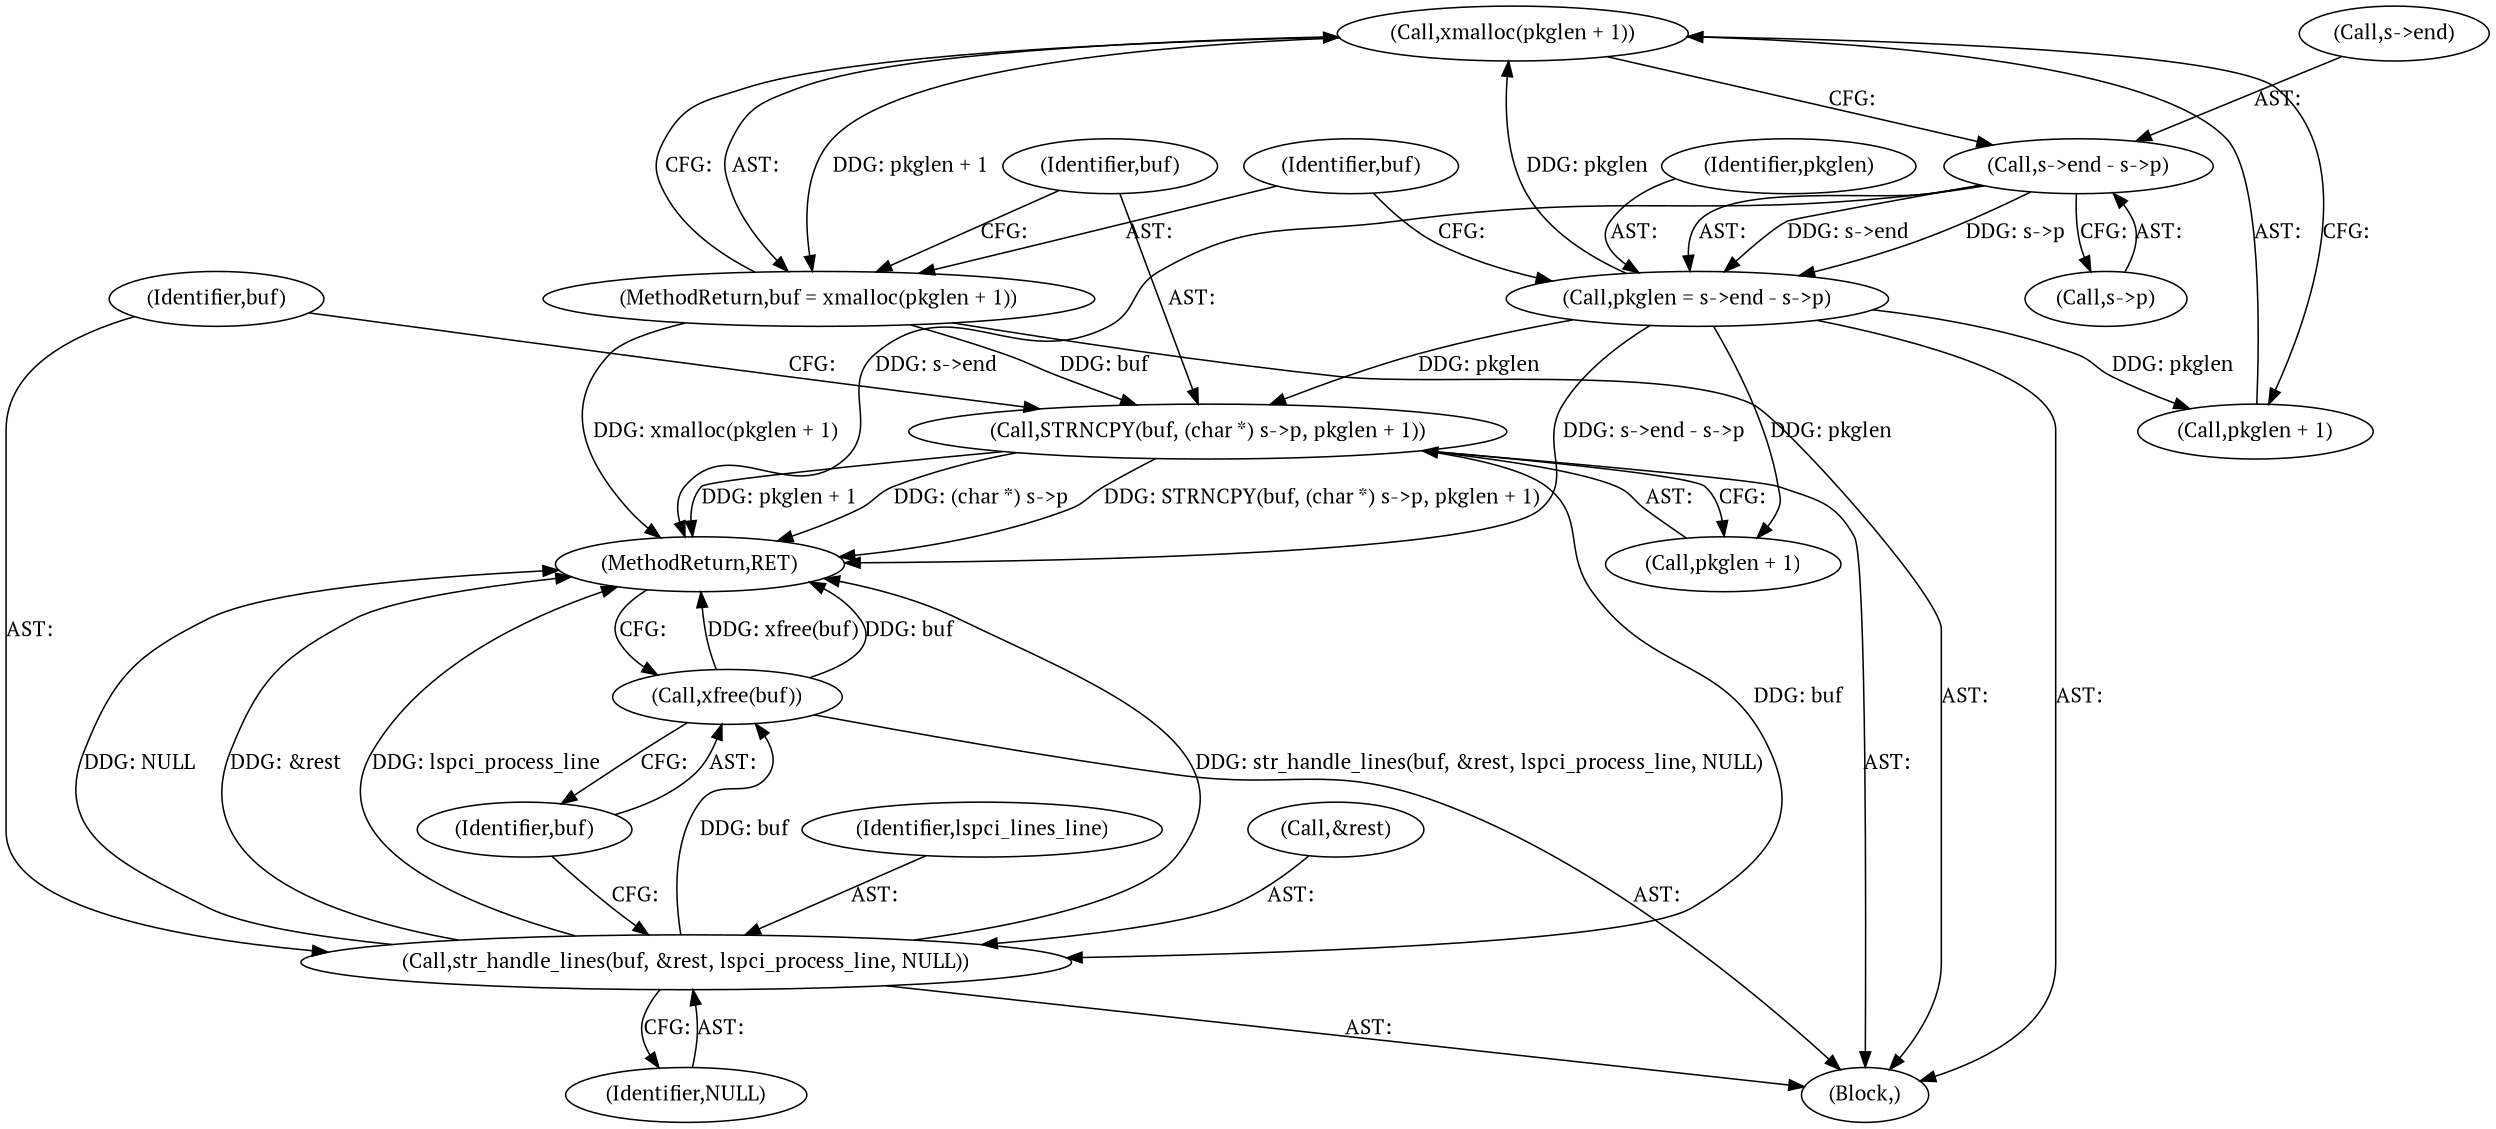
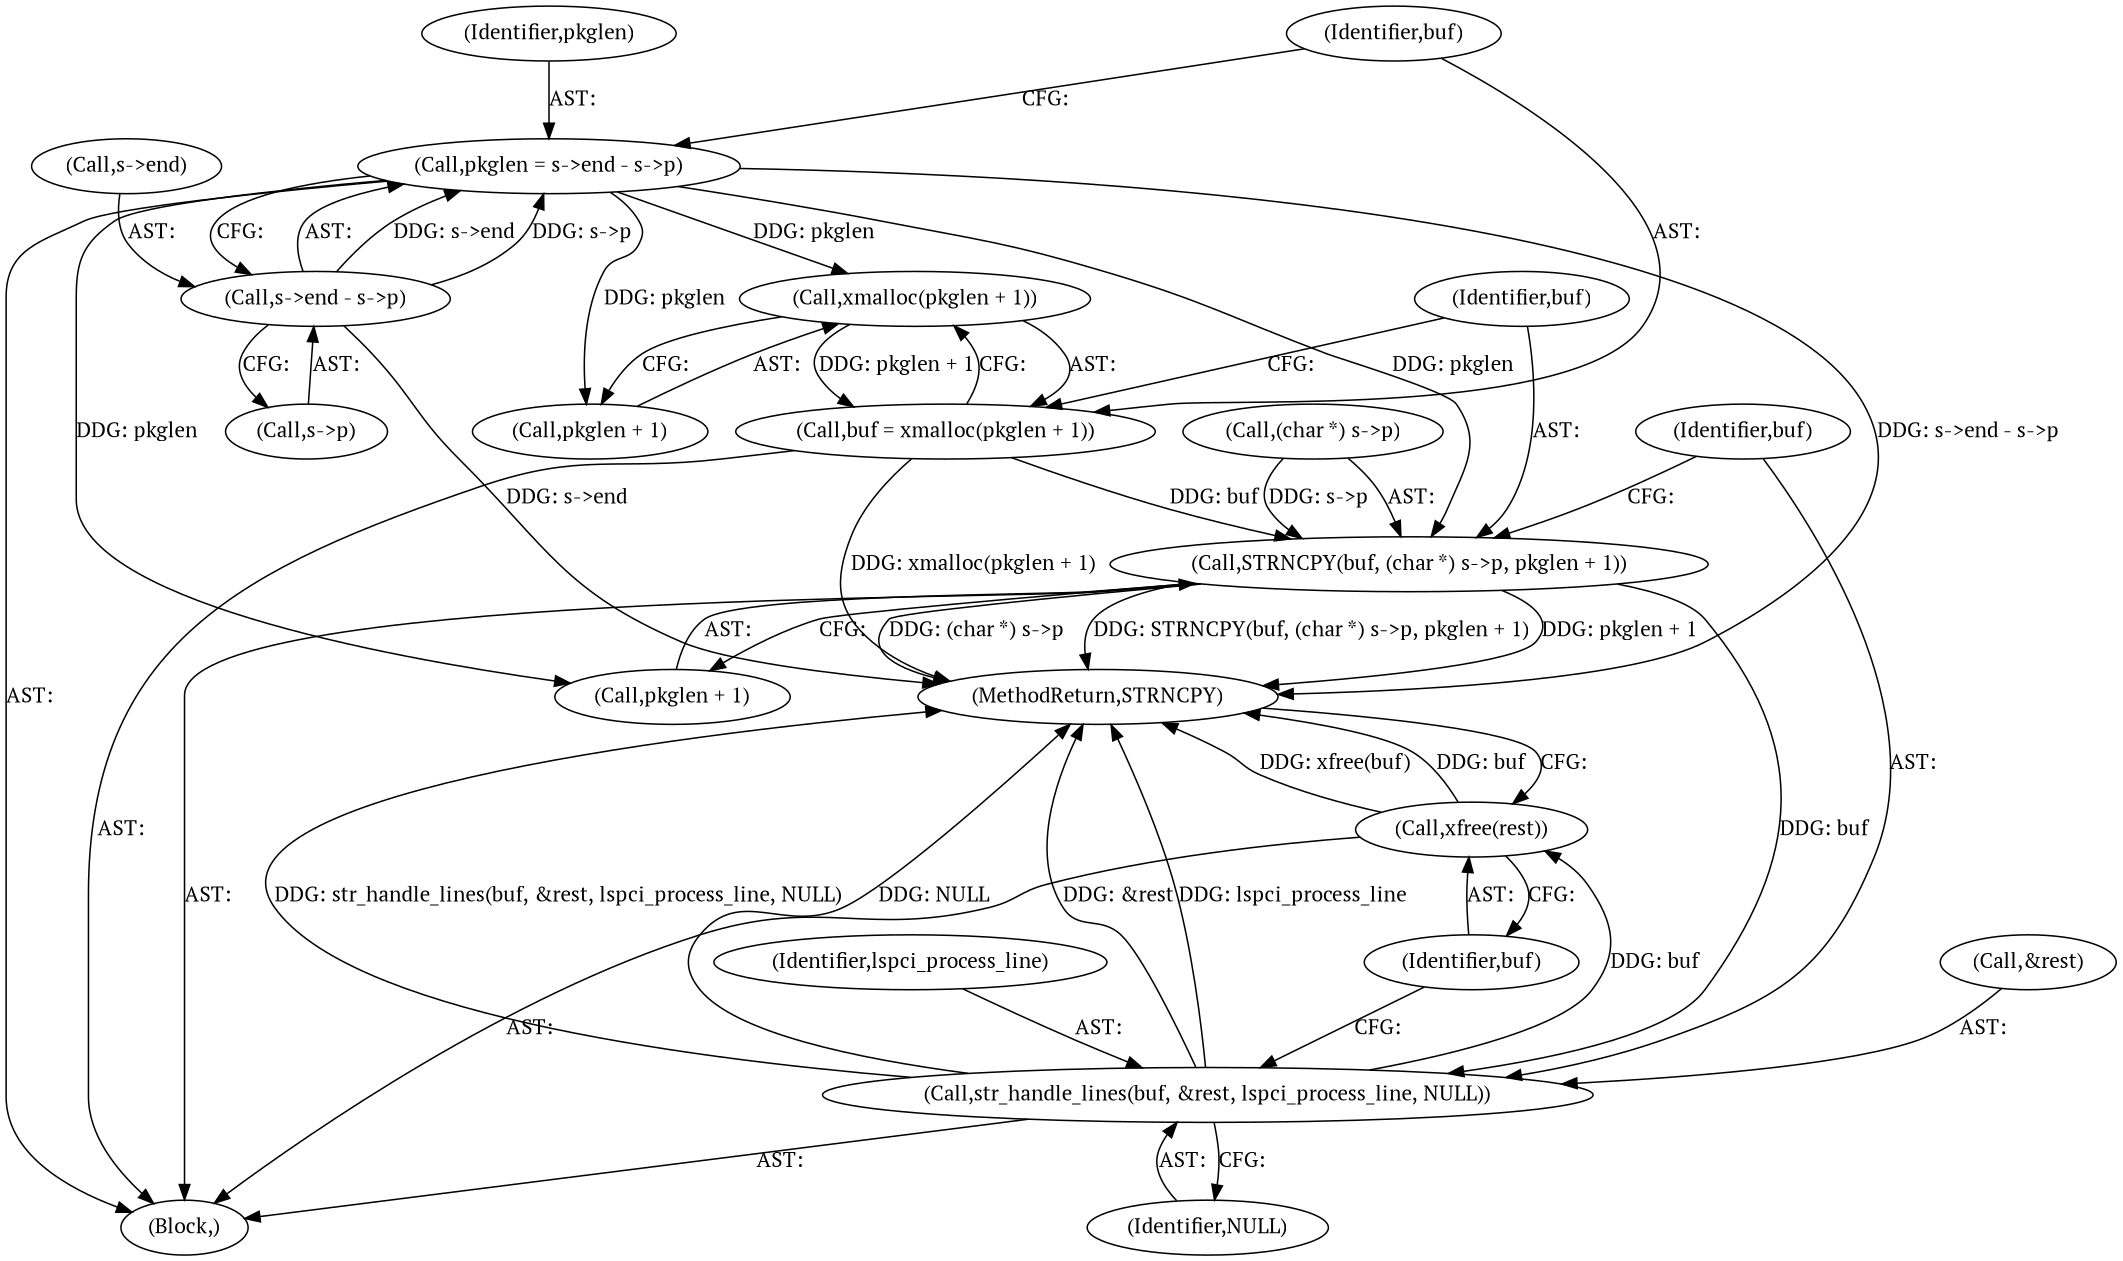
edge "(Call,xmalloc(pkglen + 1))" -> "(Call,s->end - s->p)": now "(Call,pkglen = s->end - s->p)" -> "(Call,s->end - s->p)"
node "(MethodReturn,buf = xmalloc(pkglen + 1))": label "(MethodReturn,buf = xmalloc(pkglen + 1))" -> "(Call,buf = xmalloc(pkglen + 1))"
node "(Call,(char *) s->p)": added
node "(MethodReturn,RET)": label "(MethodReturn,RET)" -> "(MethodReturn,STRNCPY)"
node "(Call,xfree(buf))": label "(Call,xfree(buf))" -> "(Call,xfree(rest))"
node "(Identifier,lspci_lines_line)": label "(Identifier,lspci_lines_line)" -> "(Identifier,lspci_process_line)"
